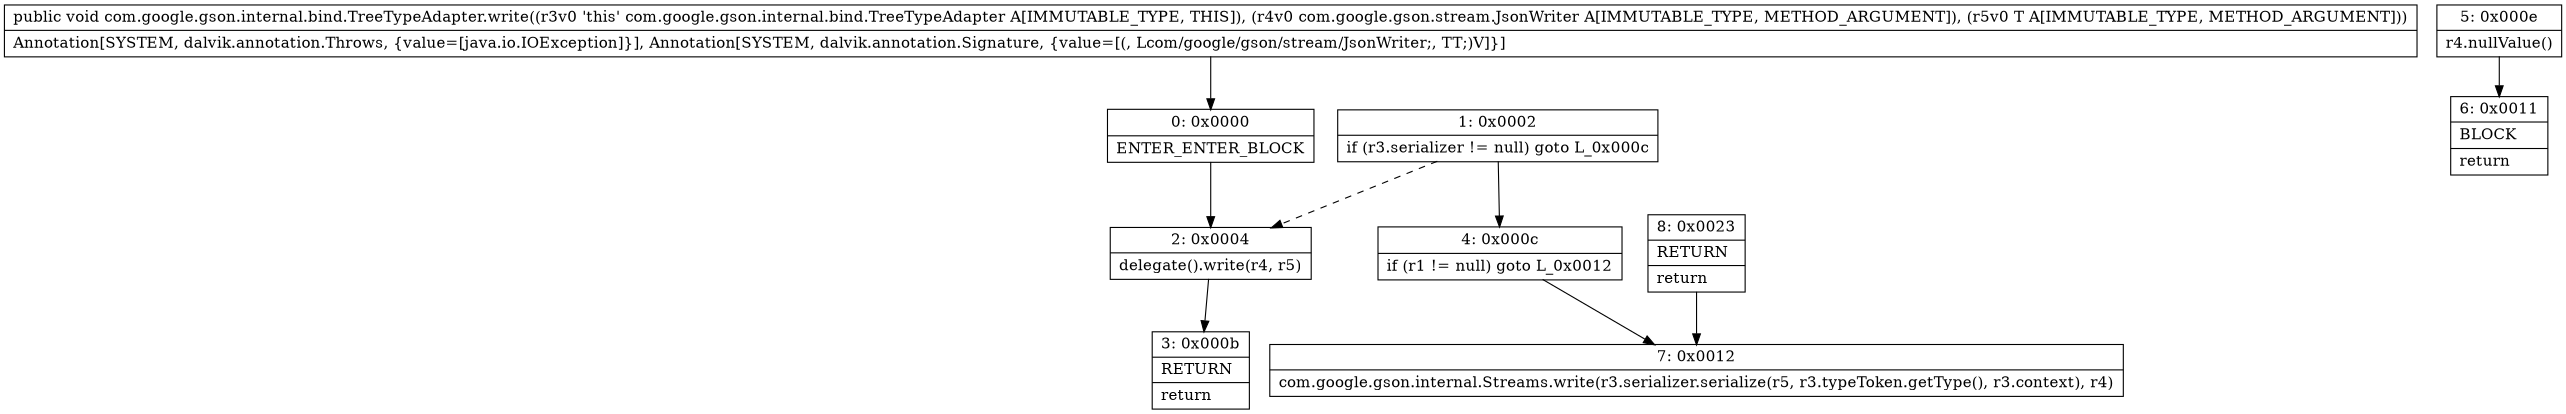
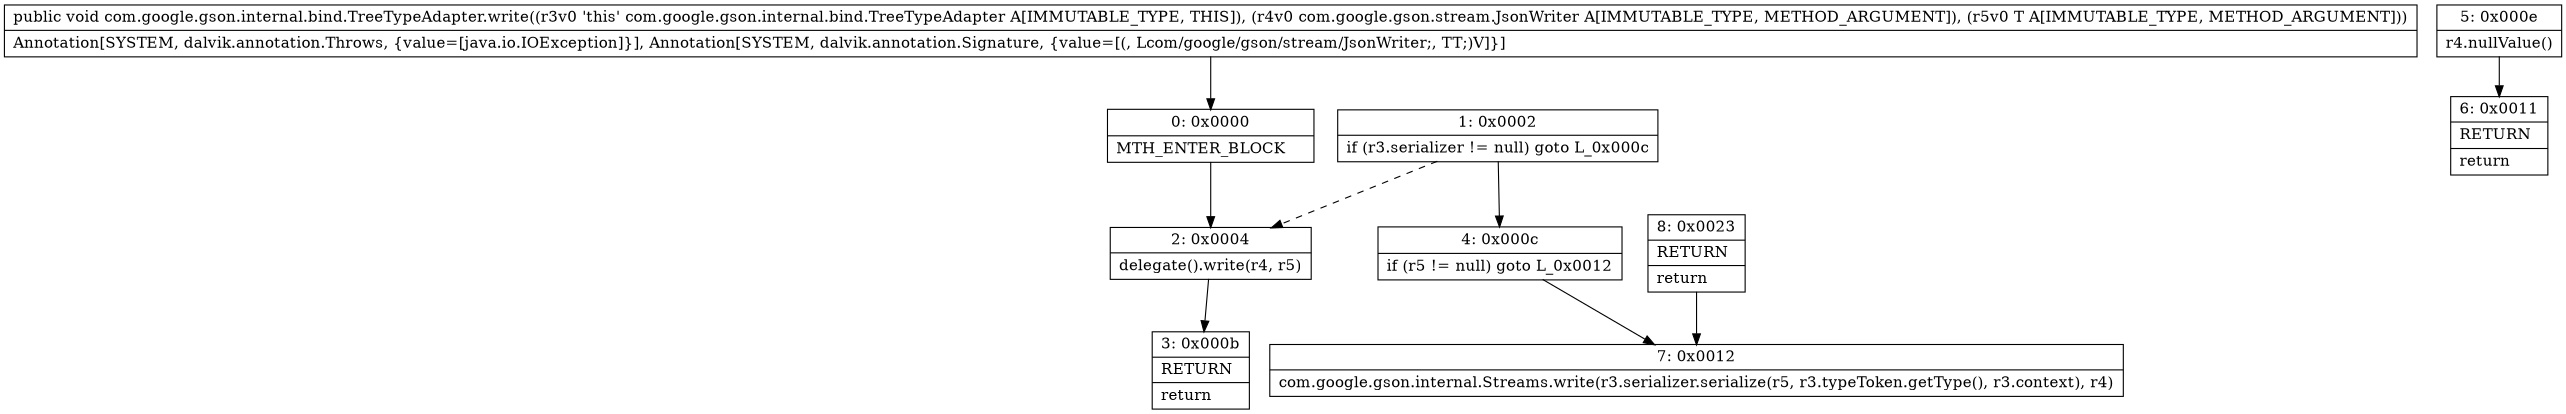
node "6: 0x0011": text "BLOCK" -> "RETURN"
node "0: 0x0000": text "ENTER_ENTER_BLOCK" -> "MTH_ENTER_BLOCK"
node "4: 0x000c": text "if (r1 != null) goto L_0x0012" -> "if (r5 != null) goto L_0x0012"
